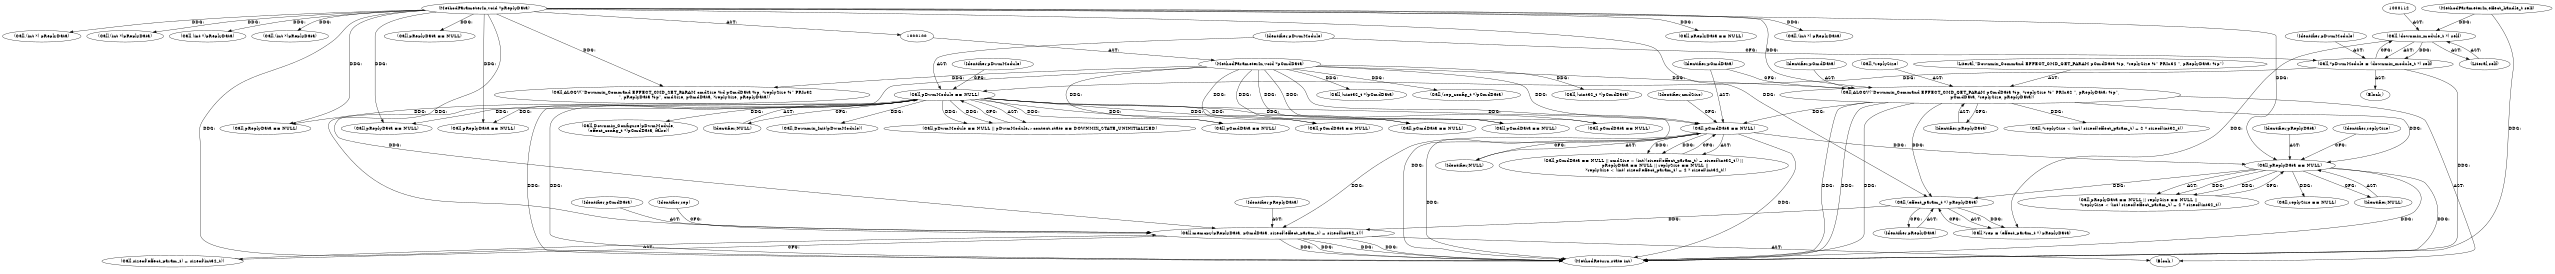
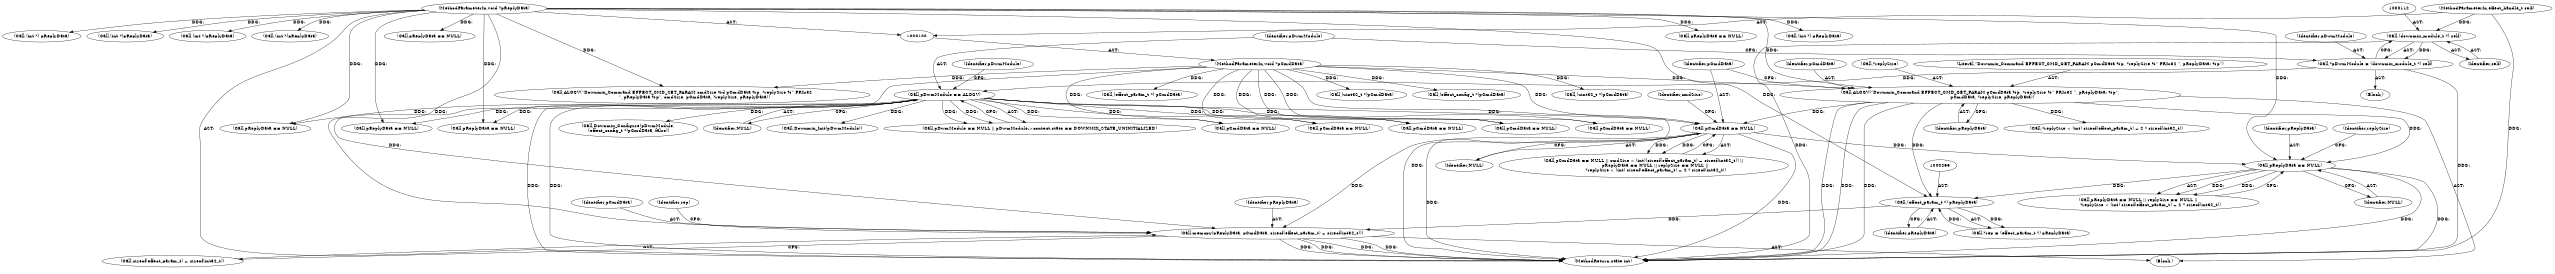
edge "(MethodParameterIn,effect_handle_t self)" -> "1000100": added, label "AST:"
node "(Literal,self)": label "(Literal,self)" -> "(Identifier,self)"
node "(Call,pDwmModule == NULL)": label "(Call,pDwmModule == NULL)" -> "(Call,pDwmModule == ALOGV)"
node "(Call,(effect_param_t *) pCmdData)": added
node "(Call,(rep_config_t *)pCmdData)": label "(Call,(rep_config_t *)pCmdData)" -> "(Call,(effect_config_t *)pCmdData)"
edge "(MethodParameterIn,void *pReplyData)" -> "(MethodReturn,state int)": label "DDG: " -> "AST: "
edge "(Call,(downmix_module_t *) self)" -> "(Call,*rep = (effect_param_t *) pReplyData)": now "(Call,(downmix_module_t *) self)" -> "(MethodReturn,state int)"
node "1000265": added
node "(Call,replySize == NULL)": removed
edge "(Call,*rep = (effect_param_t *) pReplyData)" -> "(Call,(effect_param_t *) pReplyData)": label "CFG: " -> "DDG: "
